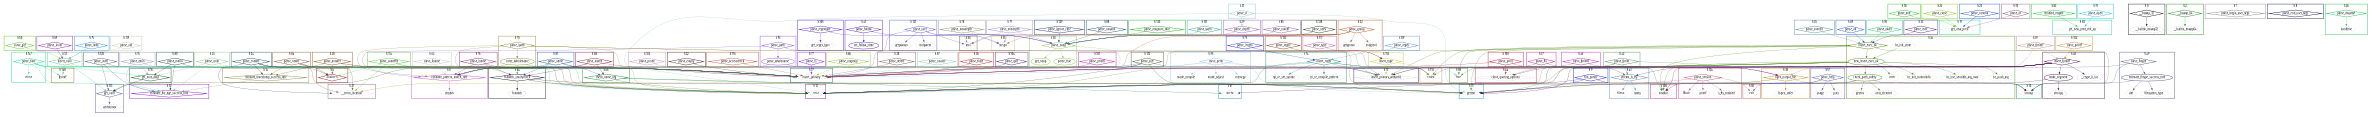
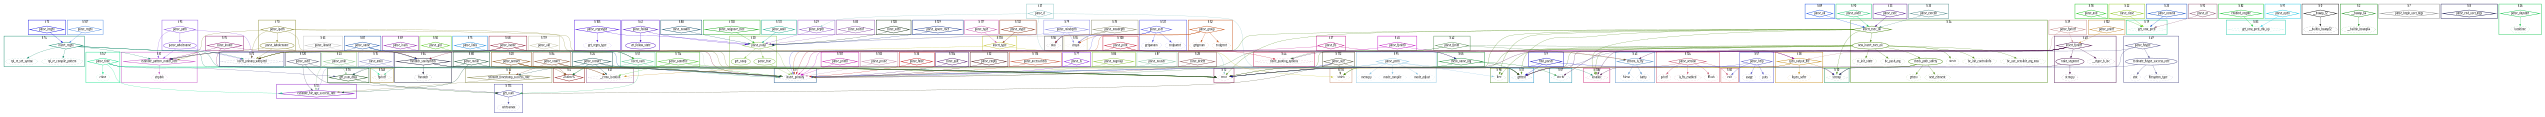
edge "bc_init_state" -> "new_insert_exec_ok": reversed
edge "insert_regex" -> "strlen": removed
edge "parse_time" -> "get_num_days": color #00e080 -> #404080
